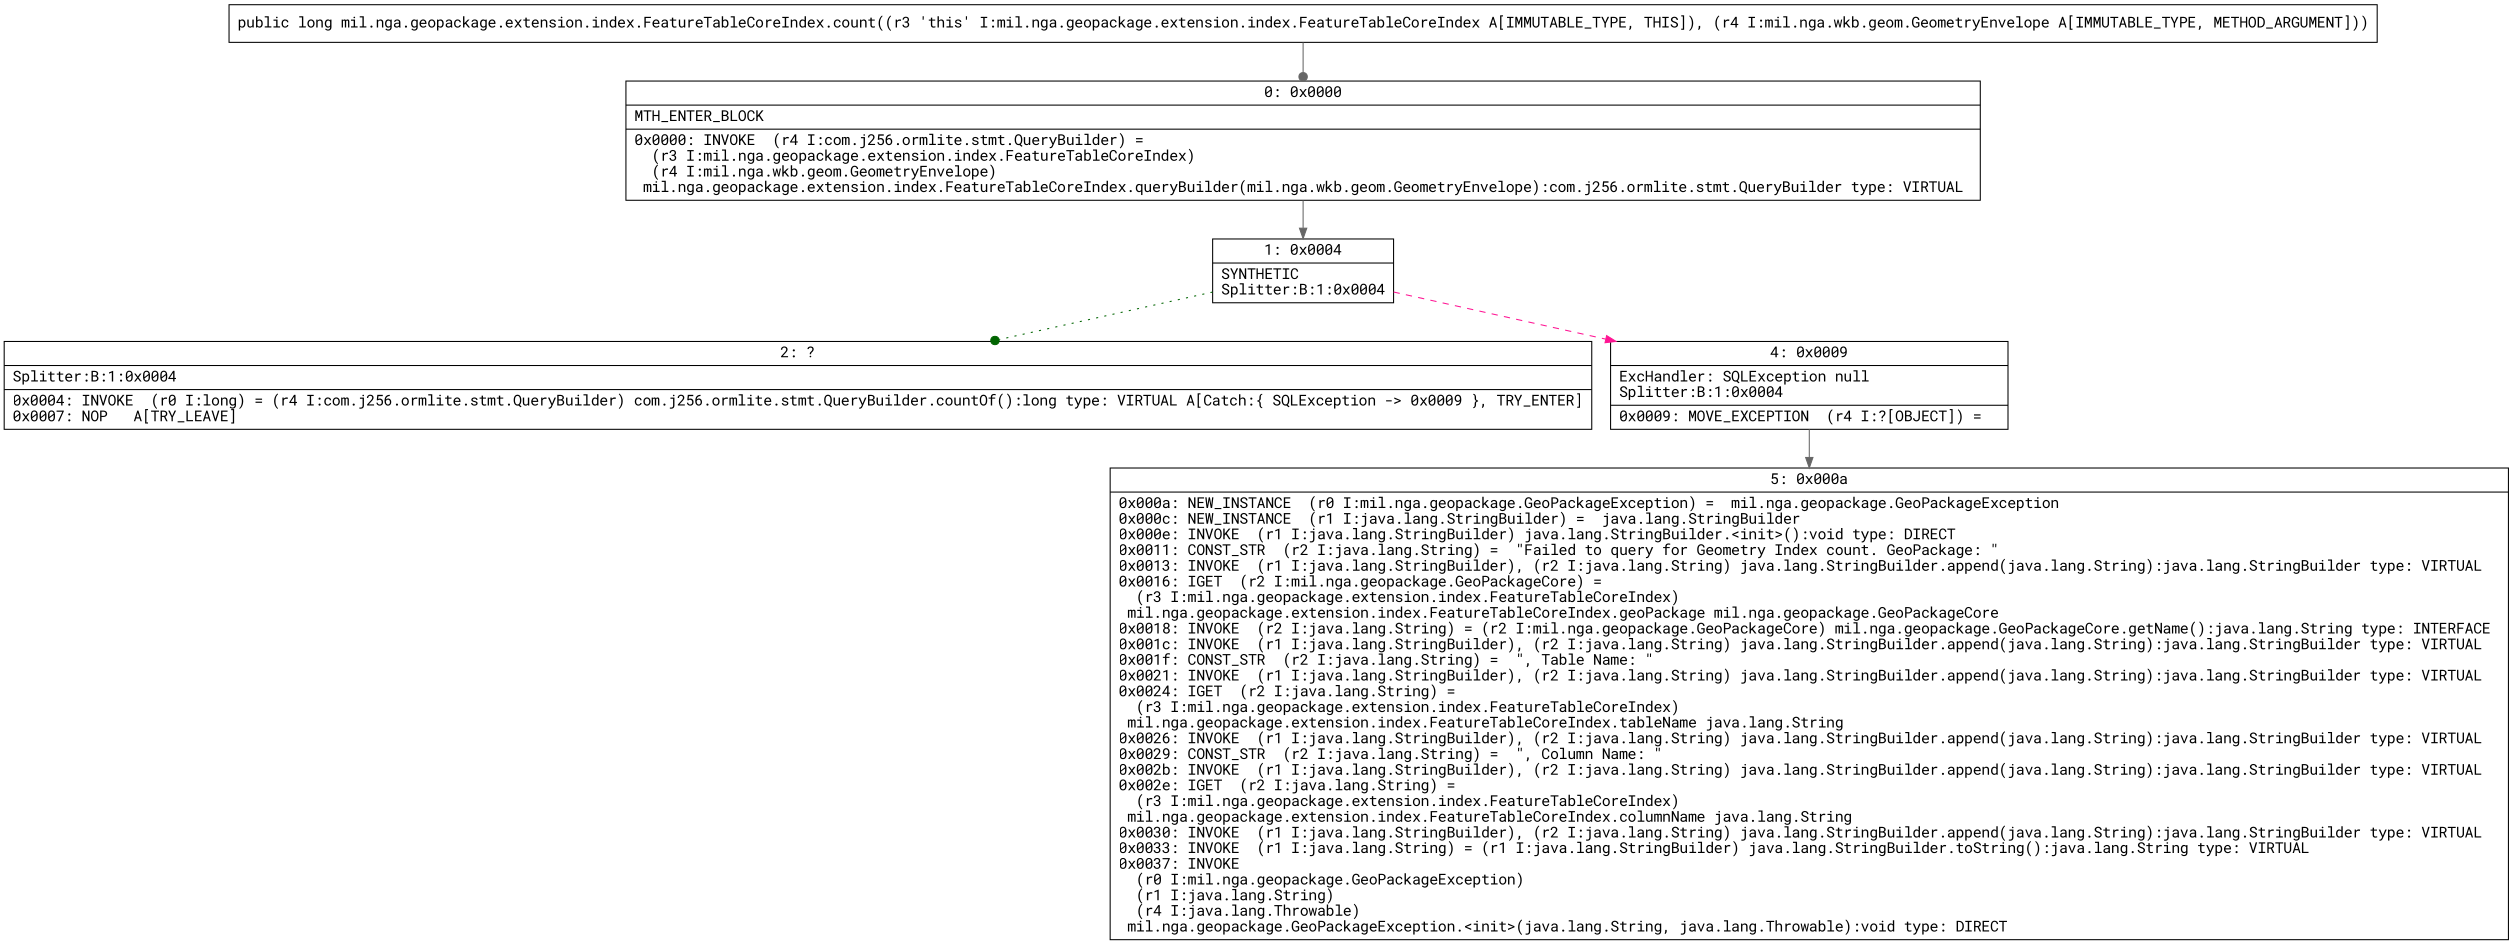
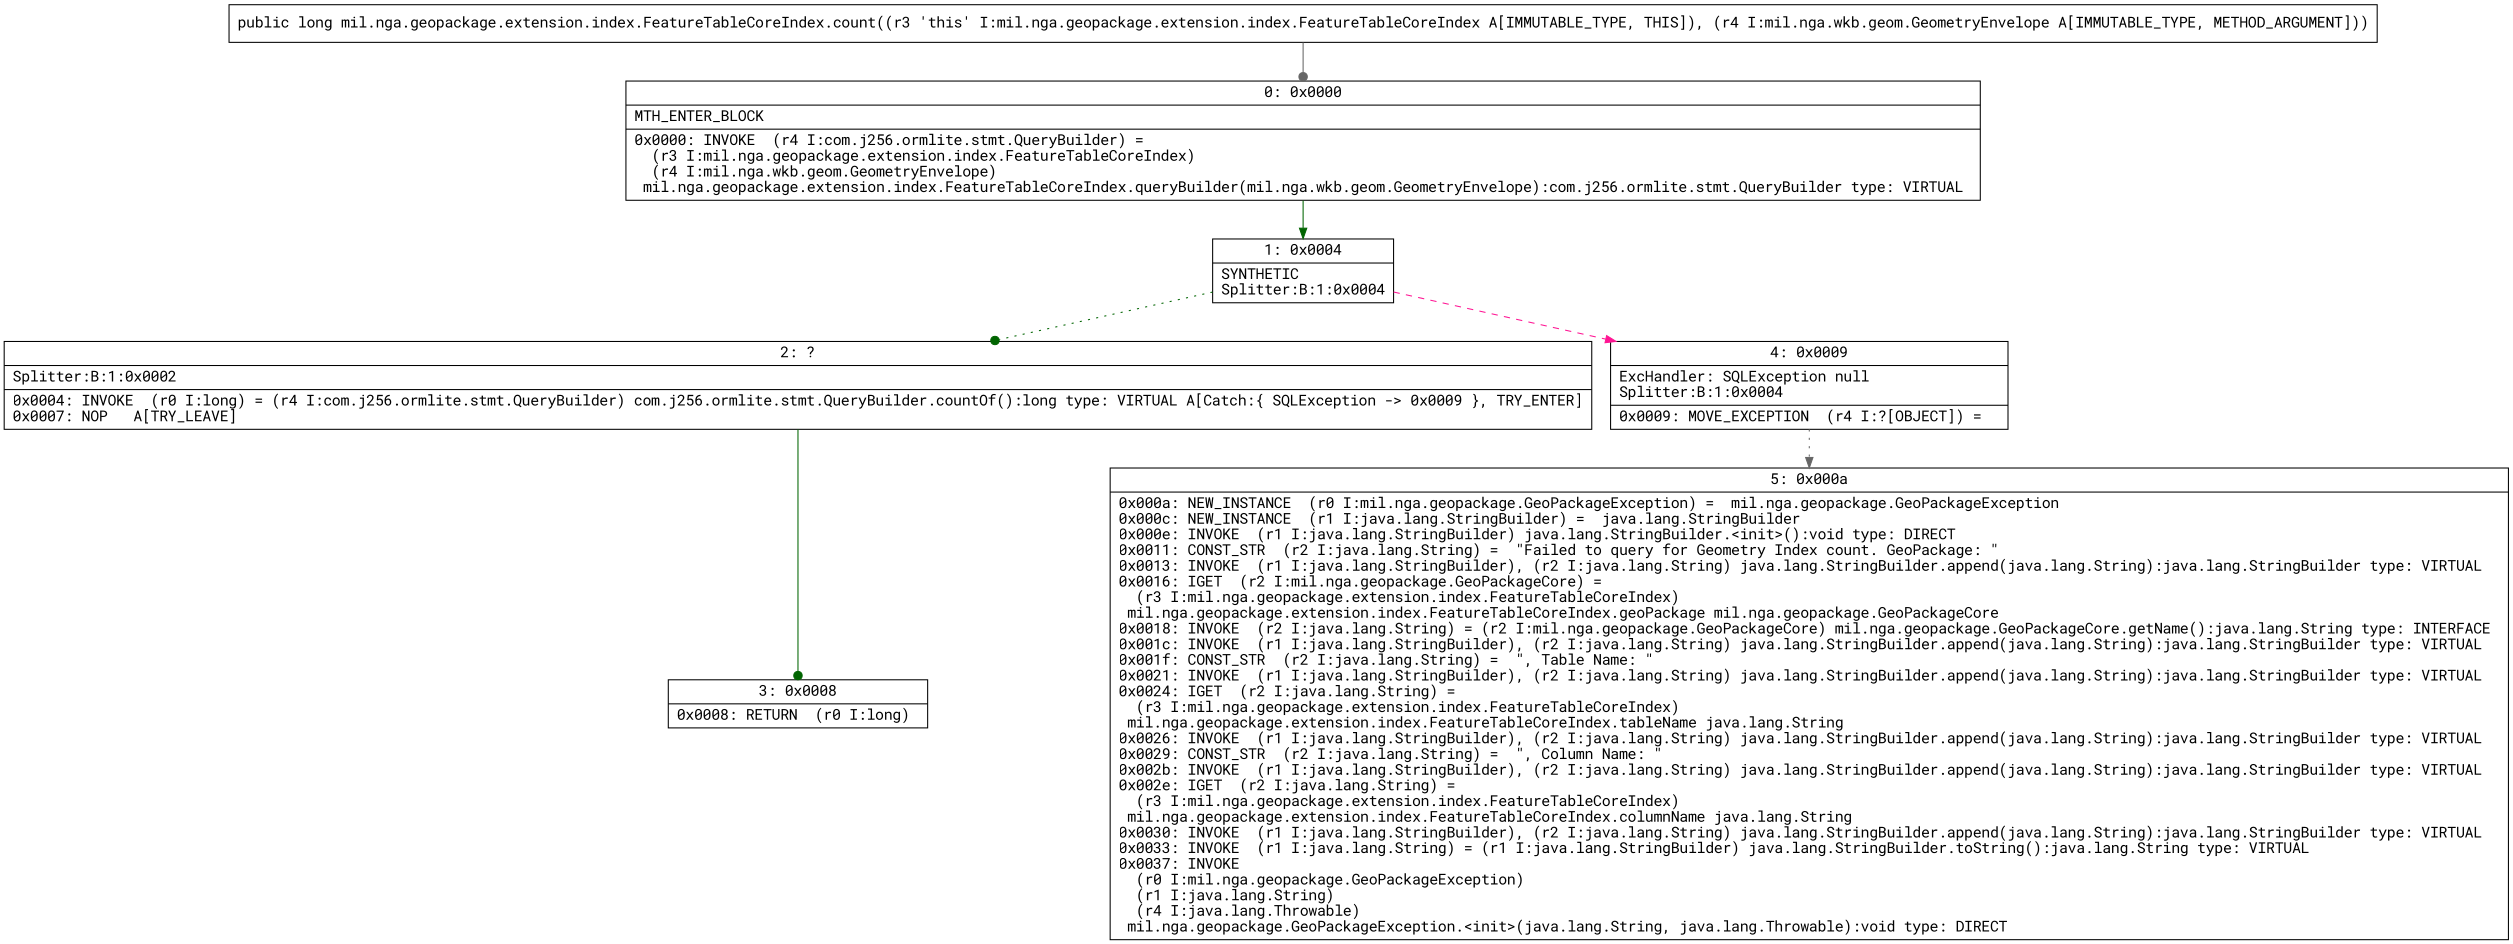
edge "0: 0x0000" -> "1: 0x0004": color gray40 -> darkgreen
node "2: ?": text "Splitter:B:1:0x0004" -> "Splitter:B:1:0x0002"
edge "4: 0x0009" -> "5: 0x000a": style solid -> dotted
node "3: 0x0008": added
